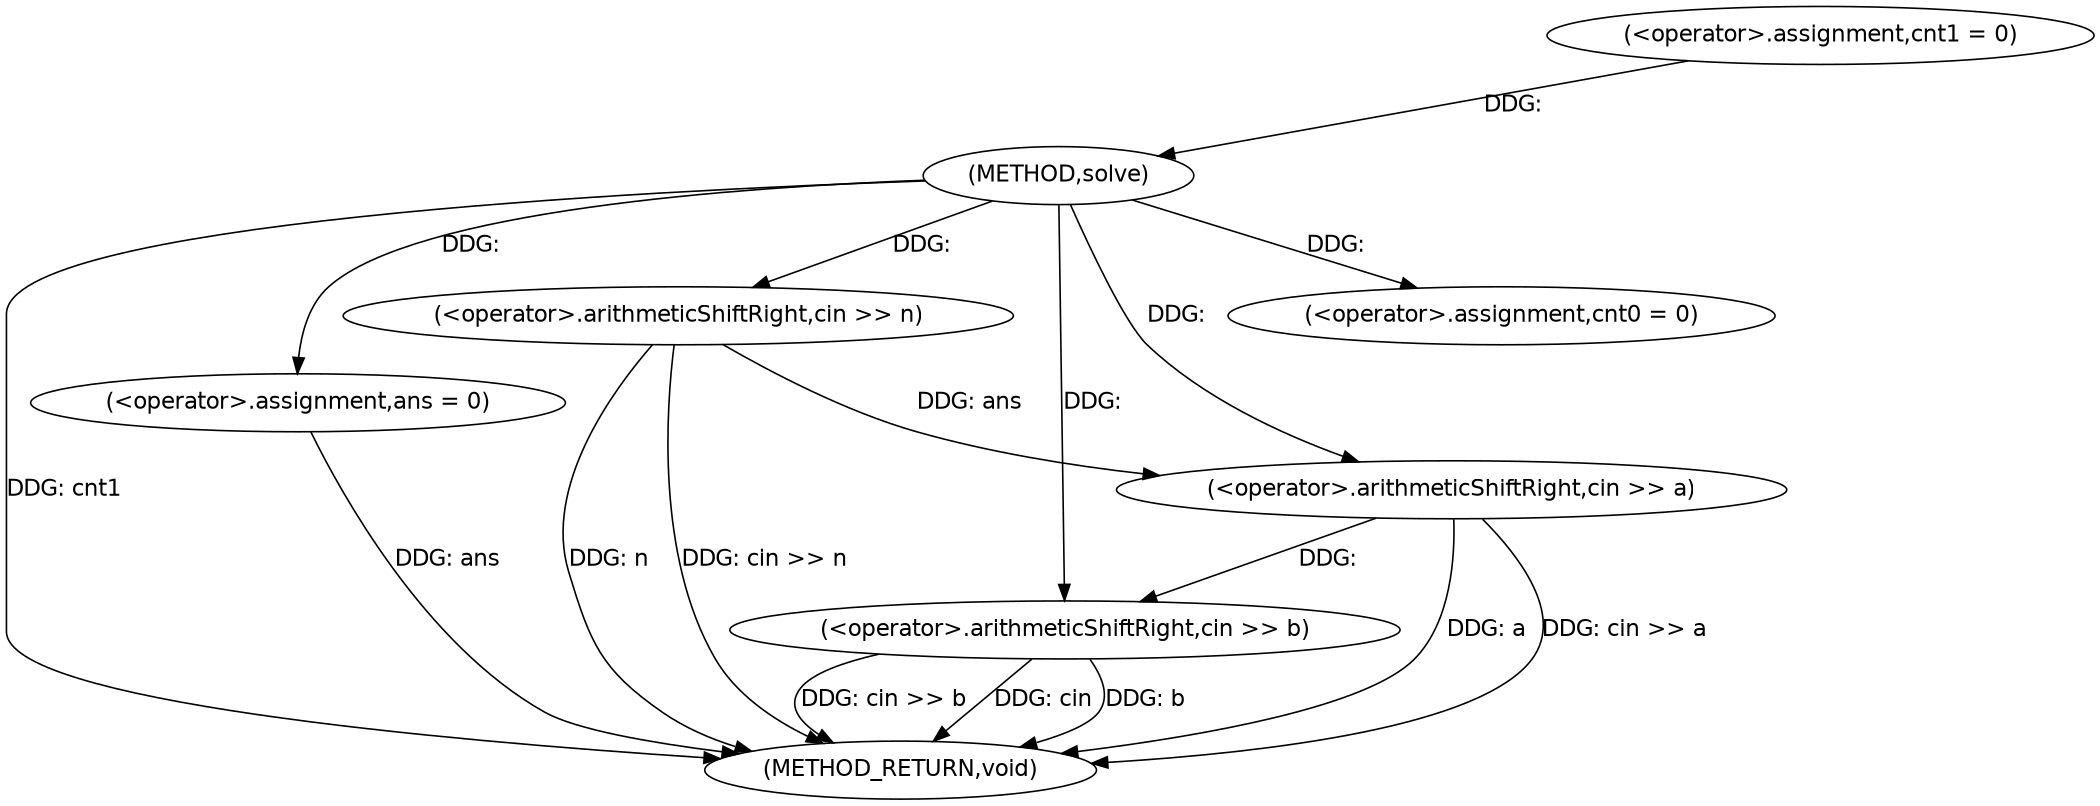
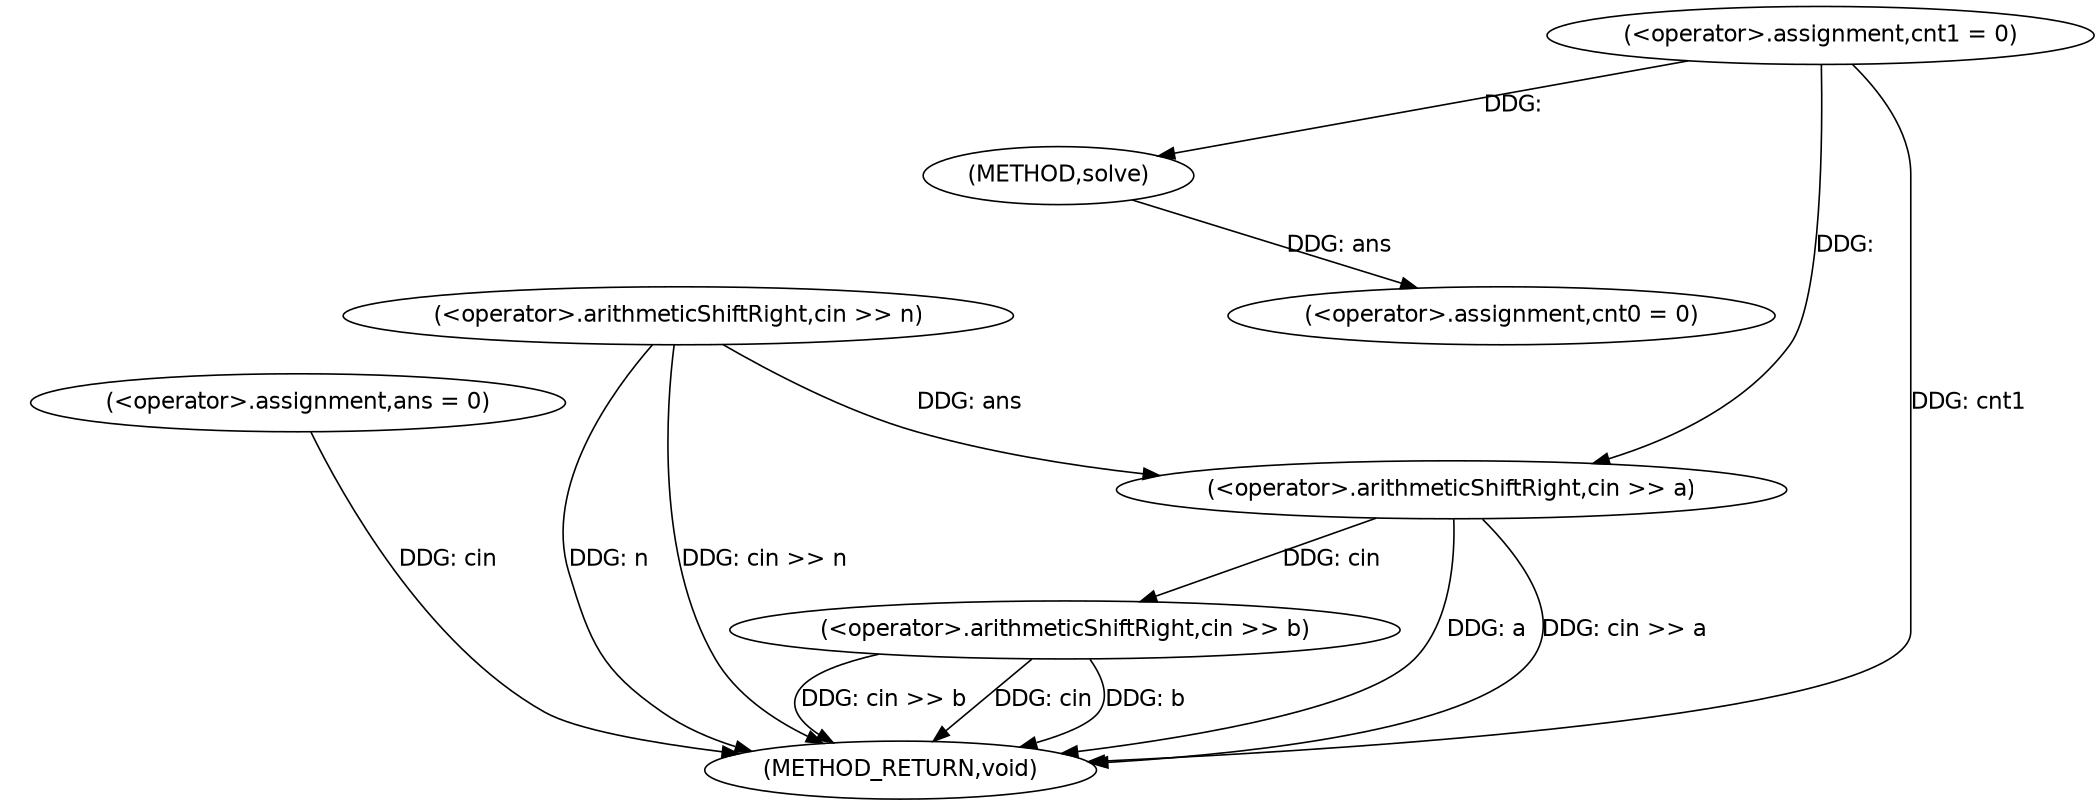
edge "(METHOD,solve)" -> "(<operator>.assignment,ans = 0)": removed, label "DDG:"
edge "(METHOD,solve)" -> "(<operator>.arithmeticShiftRight,cin >> n)": removed, label "DDG:"
edge "(METHOD,solve)" -> "(<operator>.assignment,cnt0 = 0)": label "DDG: " -> "DDG: ans"
edge "(METHOD,solve)" -> "(METHOD_RETURN,void)": now "(<operator>.assignment,cnt1 = 0)" -> "(METHOD_RETURN,void)"
edge "(METHOD,solve)" -> "(<operator>.arithmeticShiftRight,cin >> a)": now "(<operator>.assignment,cnt1 = 0)" -> "(<operator>.arithmeticShiftRight,cin >> a)"
edge "(METHOD,solve)" -> "(<operator>.arithmeticShiftRight,cin >> b)": removed, label "DDG:"
edge "(<operator>.assignment,ans = 0)" -> "(METHOD_RETURN,void)": label "DDG: ans" -> "DDG: cin"
edge "(<operator>.arithmeticShiftRight,cin >> a)" -> "(<operator>.arithmeticShiftRight,cin >> b)": label "DDG: " -> "DDG: cin"
